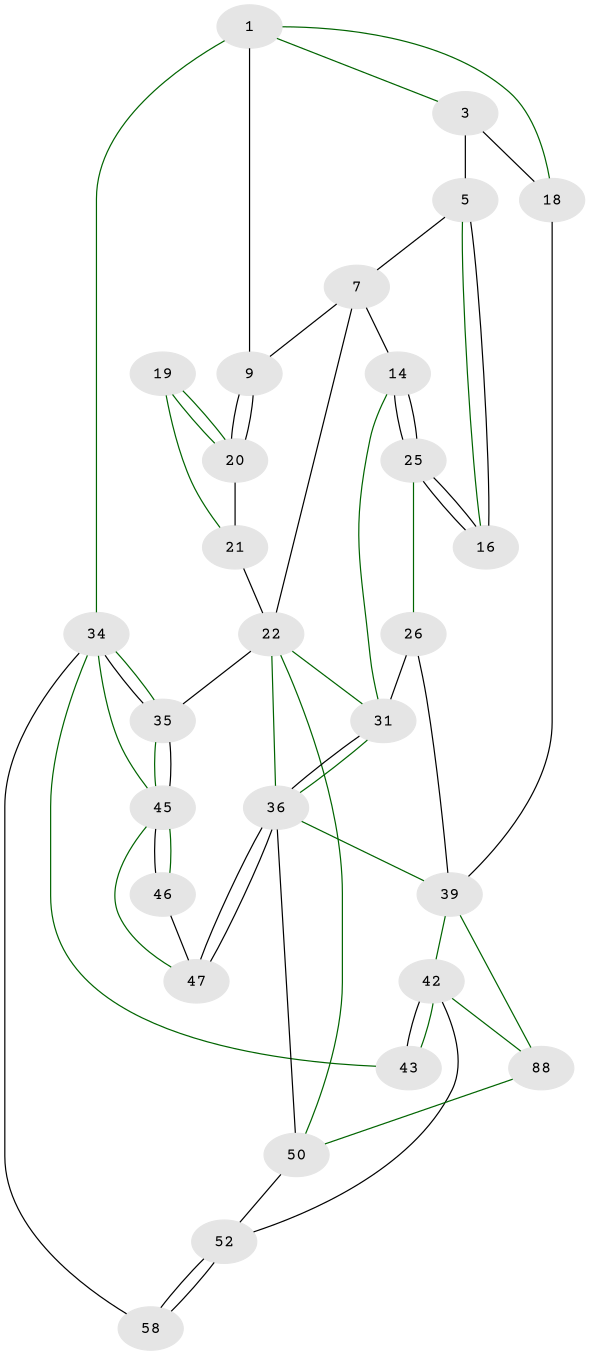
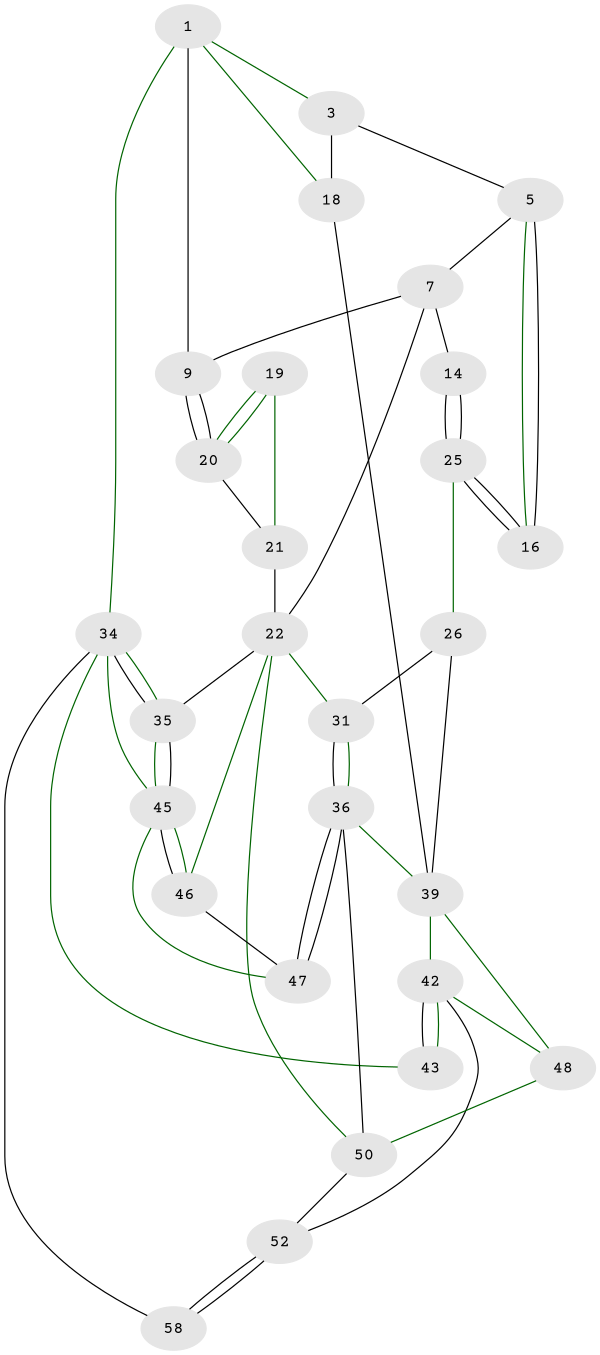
edge "14" -- "31": removed
edge "22" -- "36": now "22" -- "46"
node "88": label "88" -> "48"
